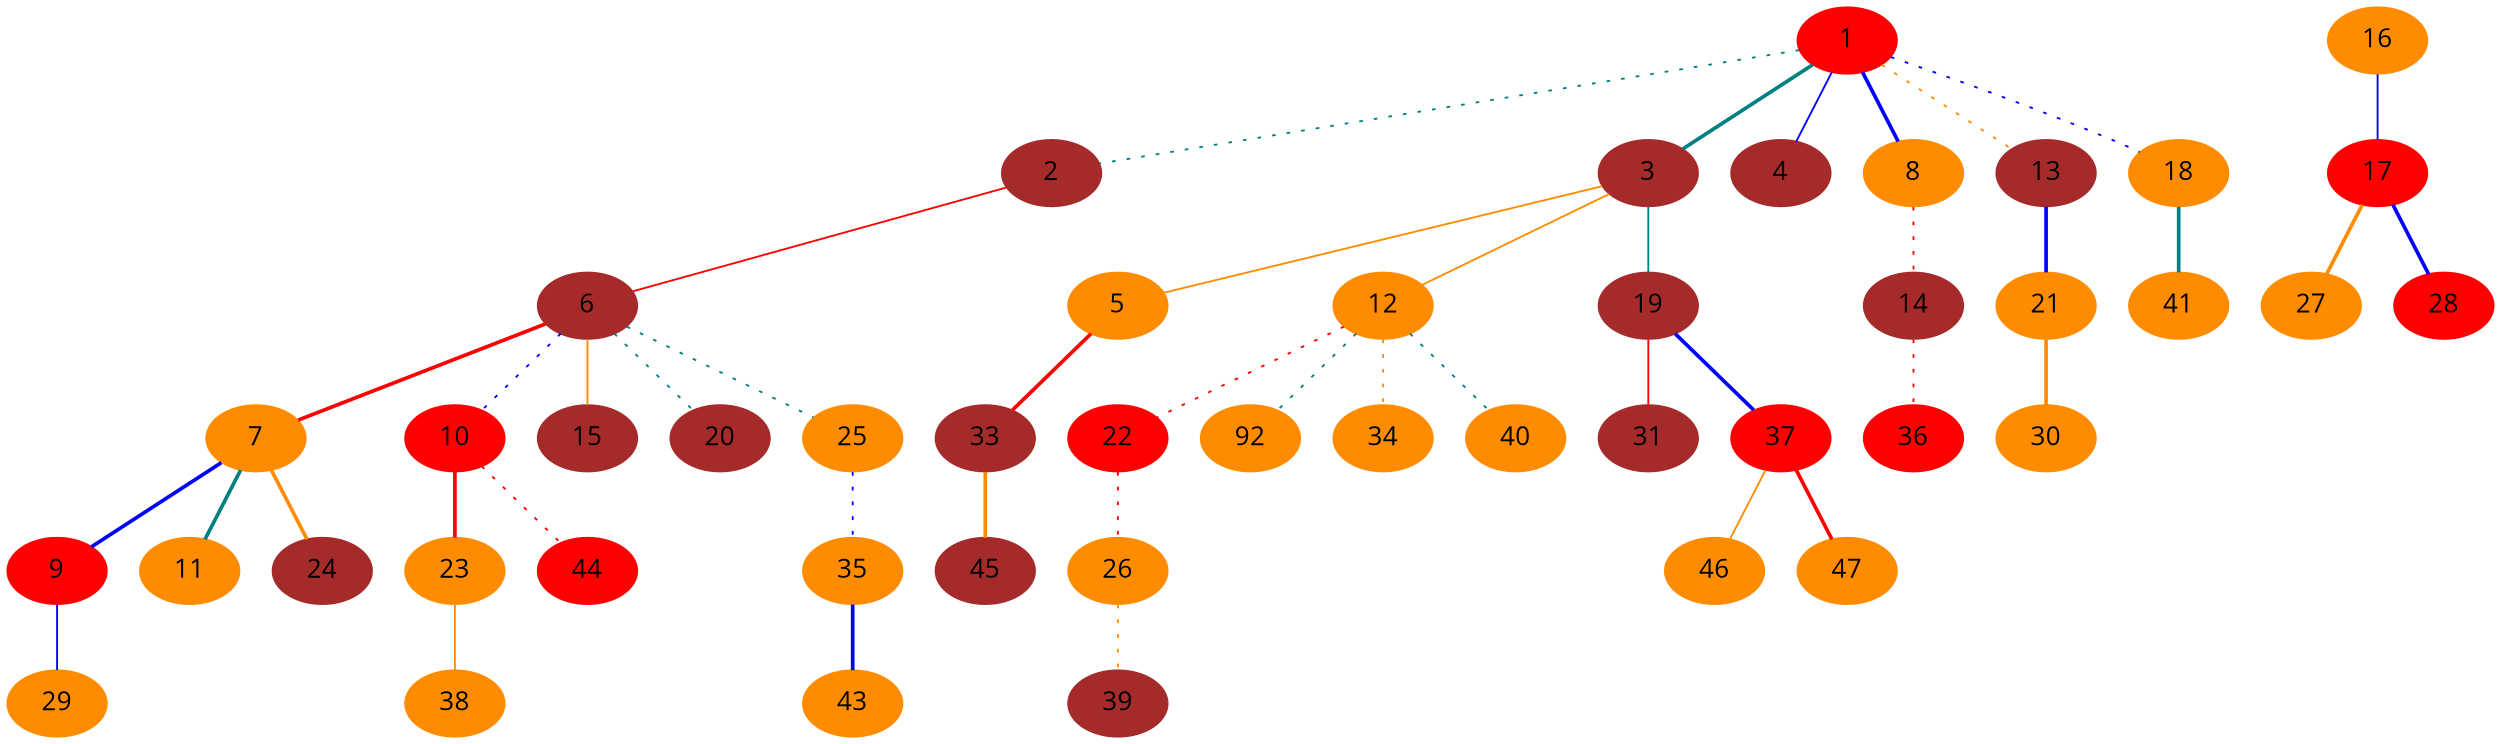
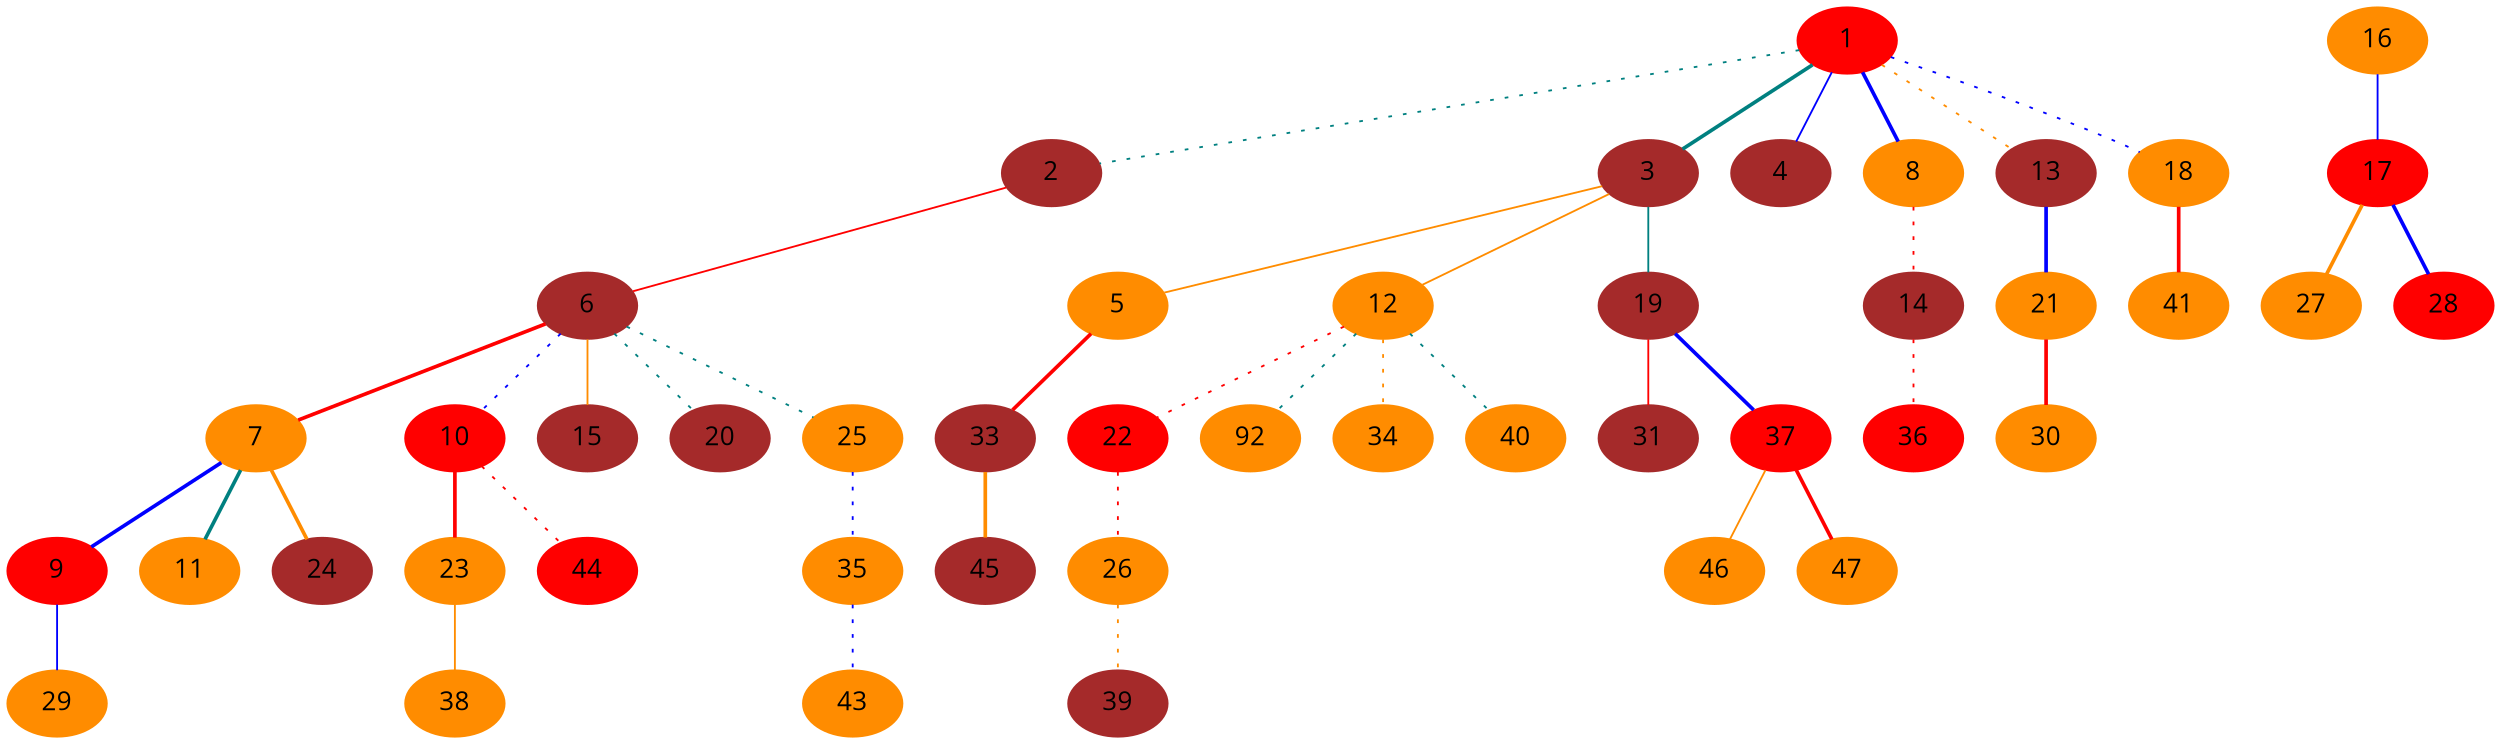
edge "18" -- "41": color teal -> red
edge "21" -- "30": color darkorange -> red
edge "35" -- "43": style bold -> dotted
